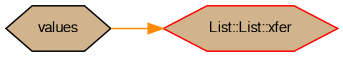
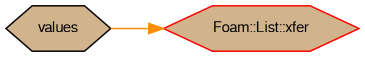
node "List::List::xfer": label "List::List::xfer" -> "Foam::List::xfer"
